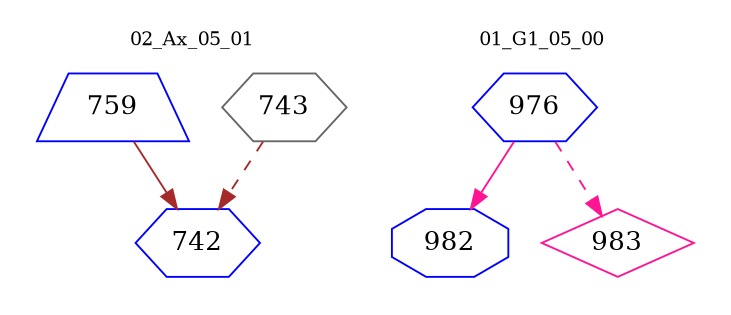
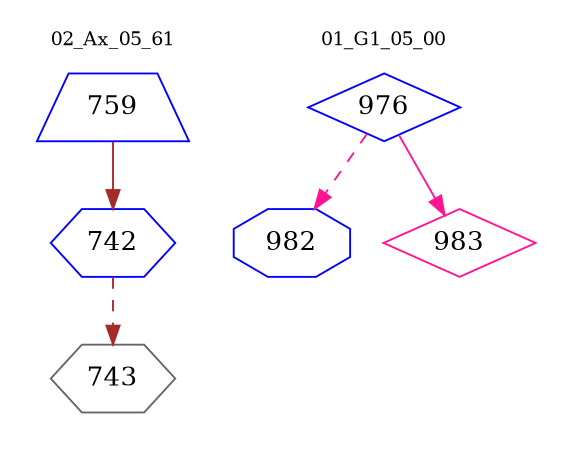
cluster "02_Ax_05_01": label "02_Ax_05_01" -> "02_Ax_05_61"
node "976": shape hexagon -> diamond
edge "743" -> "742": reversed
edge "976" -> "982": style solid -> dashed
edge "976" -> "983": style dashed -> solid
